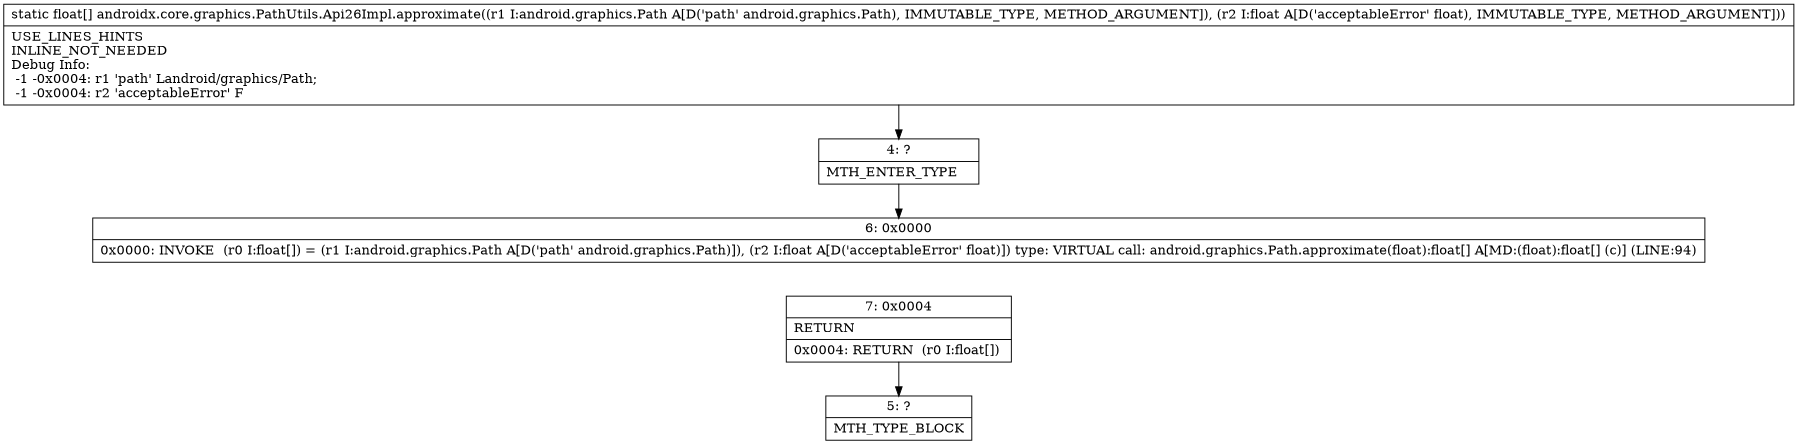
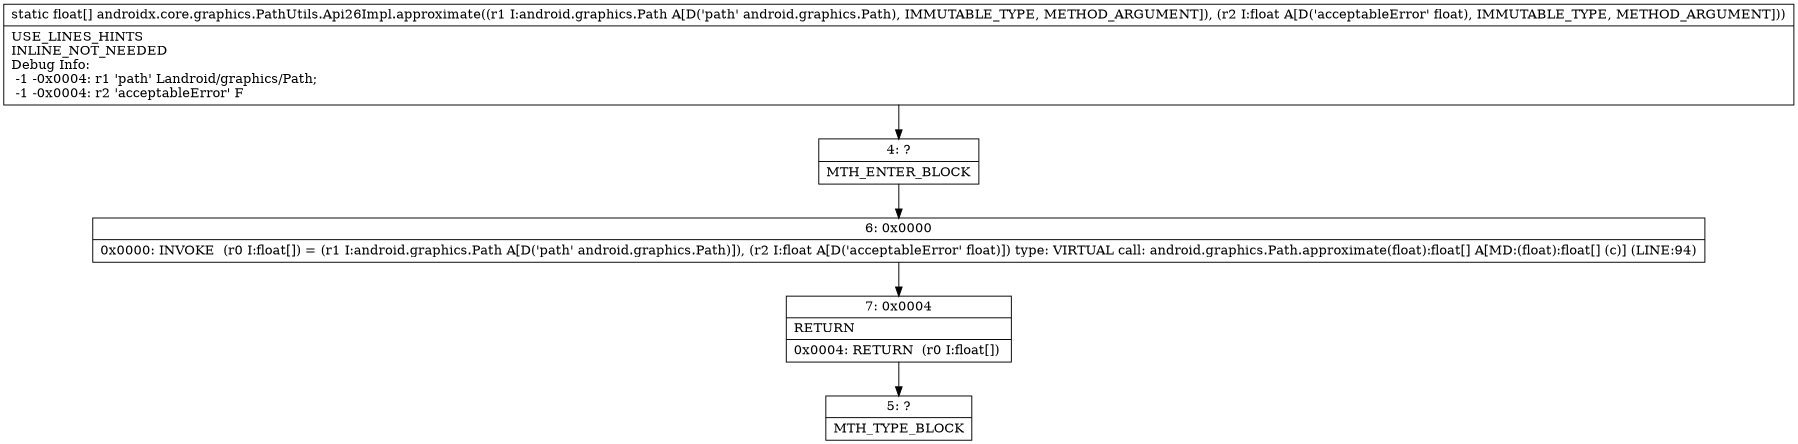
node "4: ?": text "MTH_ENTER_TYPE" -> "MTH_ENTER_BLOCK"
edge "6: 0x0000" -> "7: 0x0004": added
